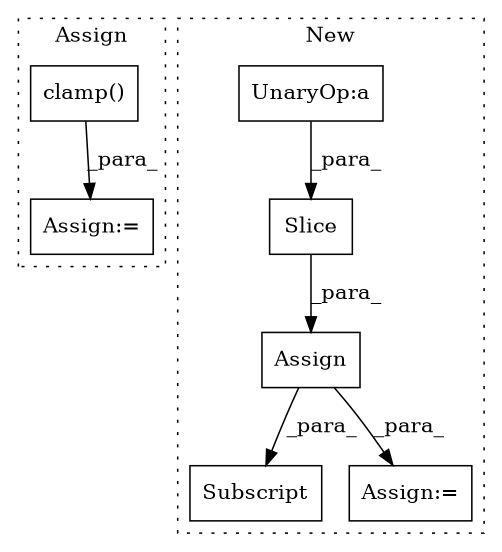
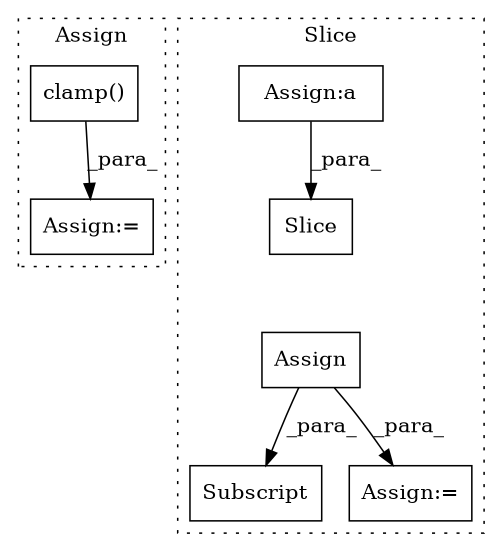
cluster "New": label "New" -> "Slice"
node "UnaryOp:a": label "UnaryOp:a" -> "Assign:a"
edge "Slice" -> "Assign": removed, label "_para_"
